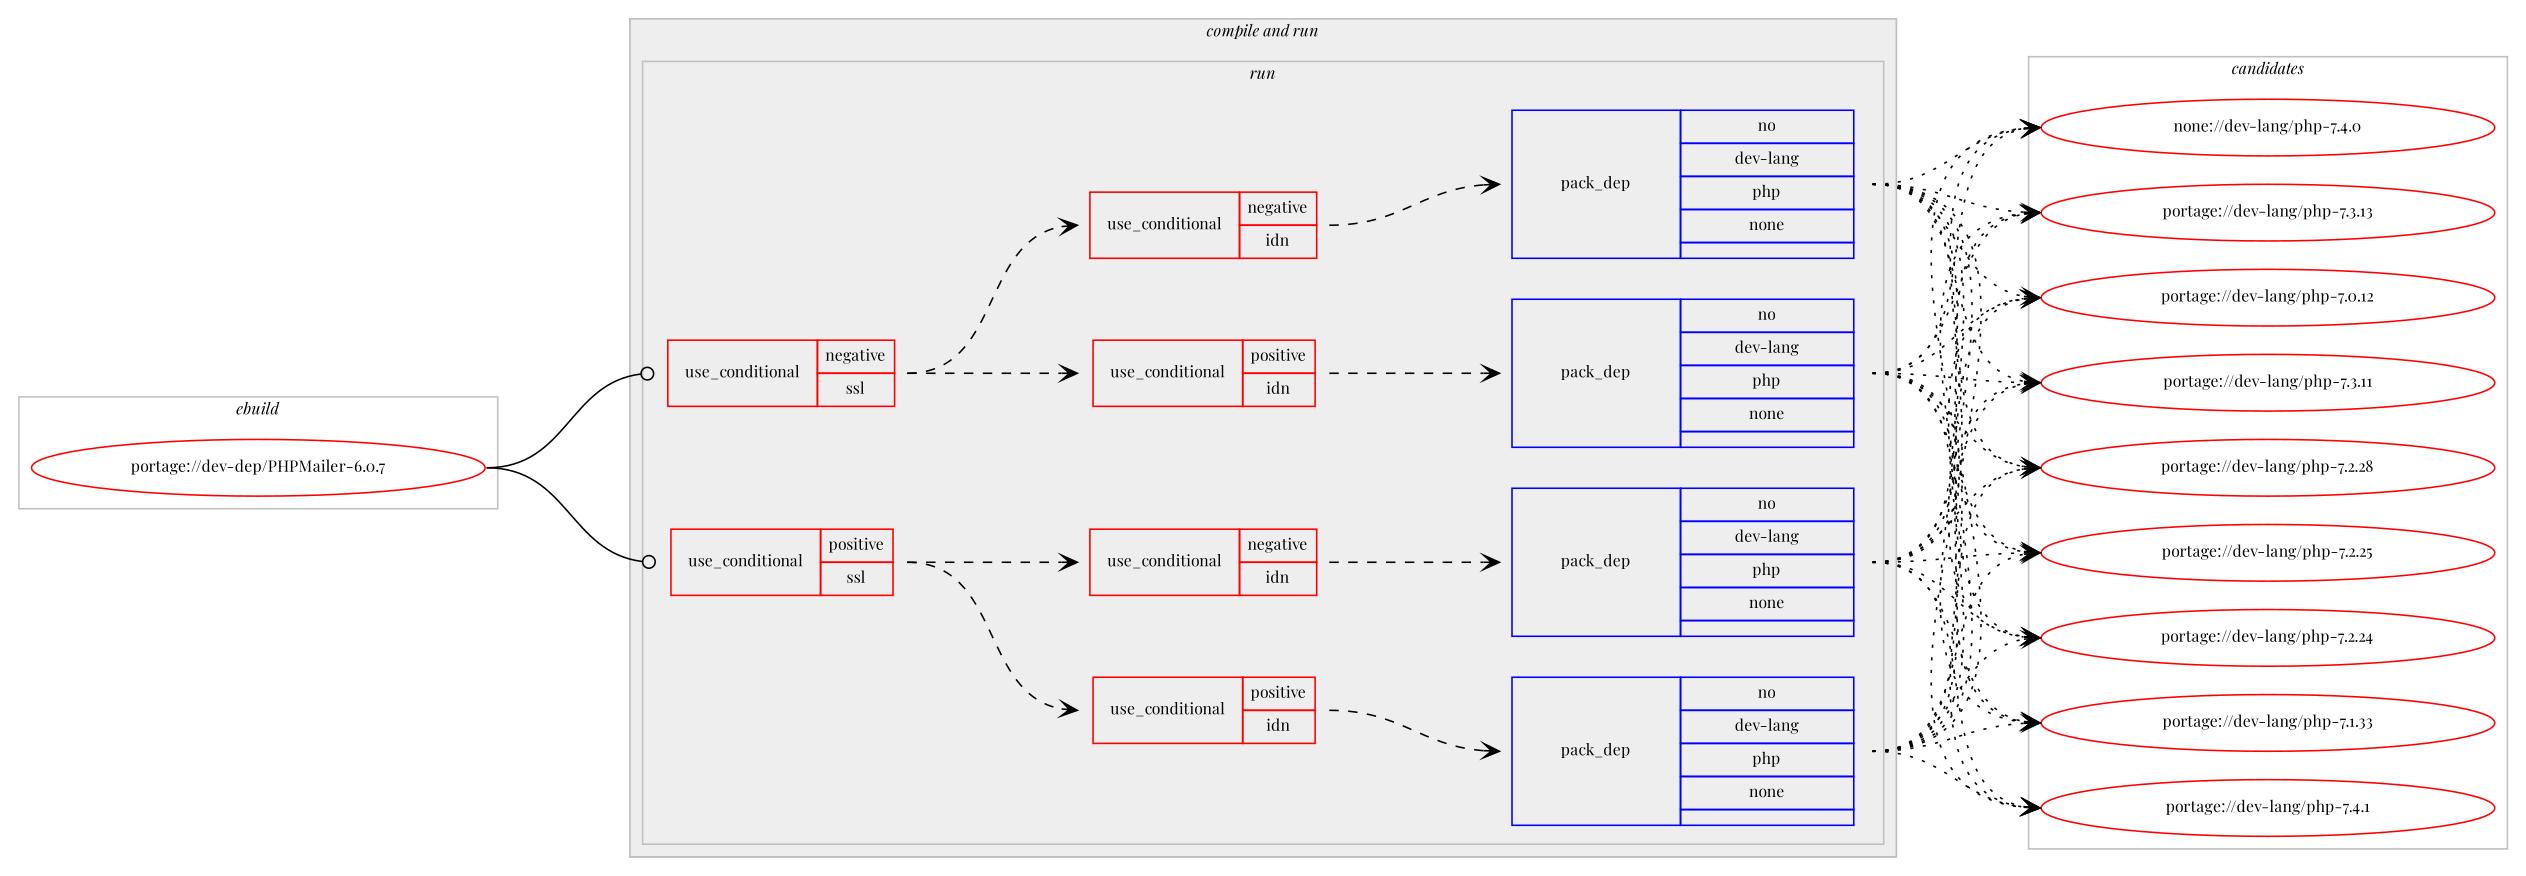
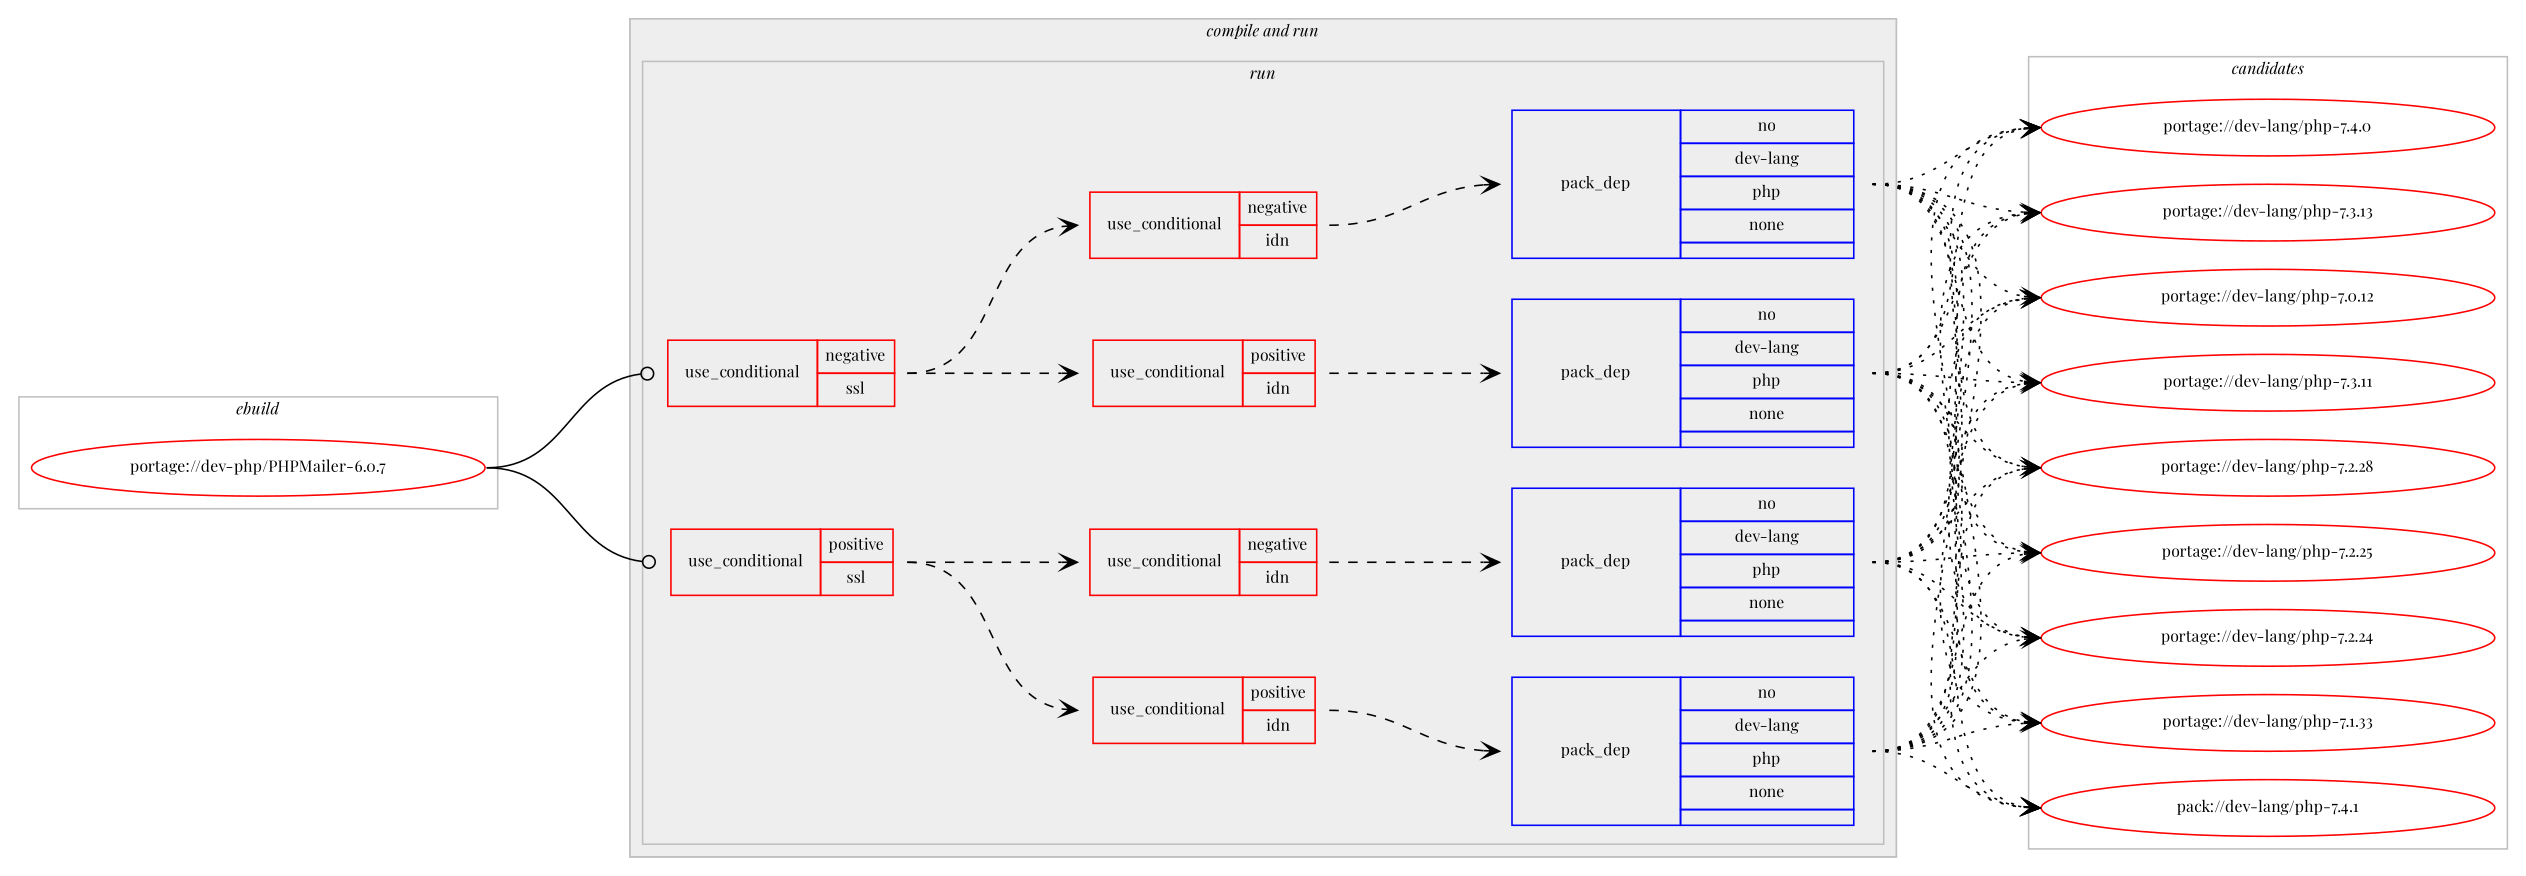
node "none://dev-lang/php-7.4.0": label "none://dev-lang/php-7.4.0" -> "portage://dev-lang/php-7.4.0"
node "portage://dev-dep/PHPMailer-6.0.7": label "portage://dev-dep/PHPMailer-6.0.7" -> "portage://dev-php/PHPMailer-6.0.7"
node "portage://dev-lang/php-7.4.1": label "portage://dev-lang/php-7.4.1" -> "pack://dev-lang/php-7.4.1"
